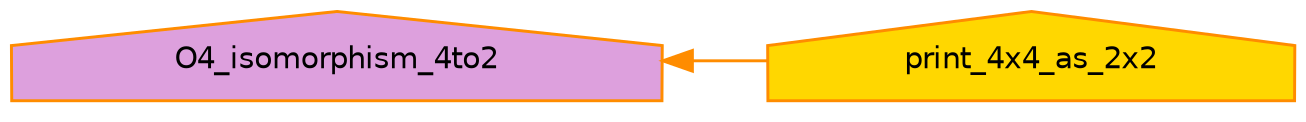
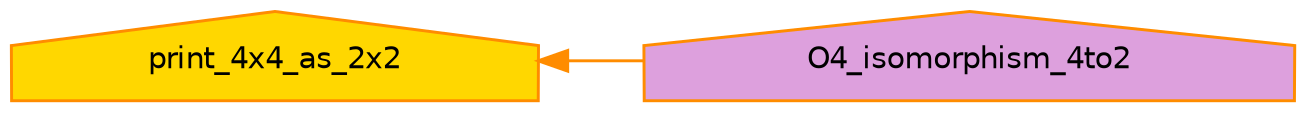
edge "print_4x4_as_2x2" -> "O4_isomorphism_4to2": reversed
